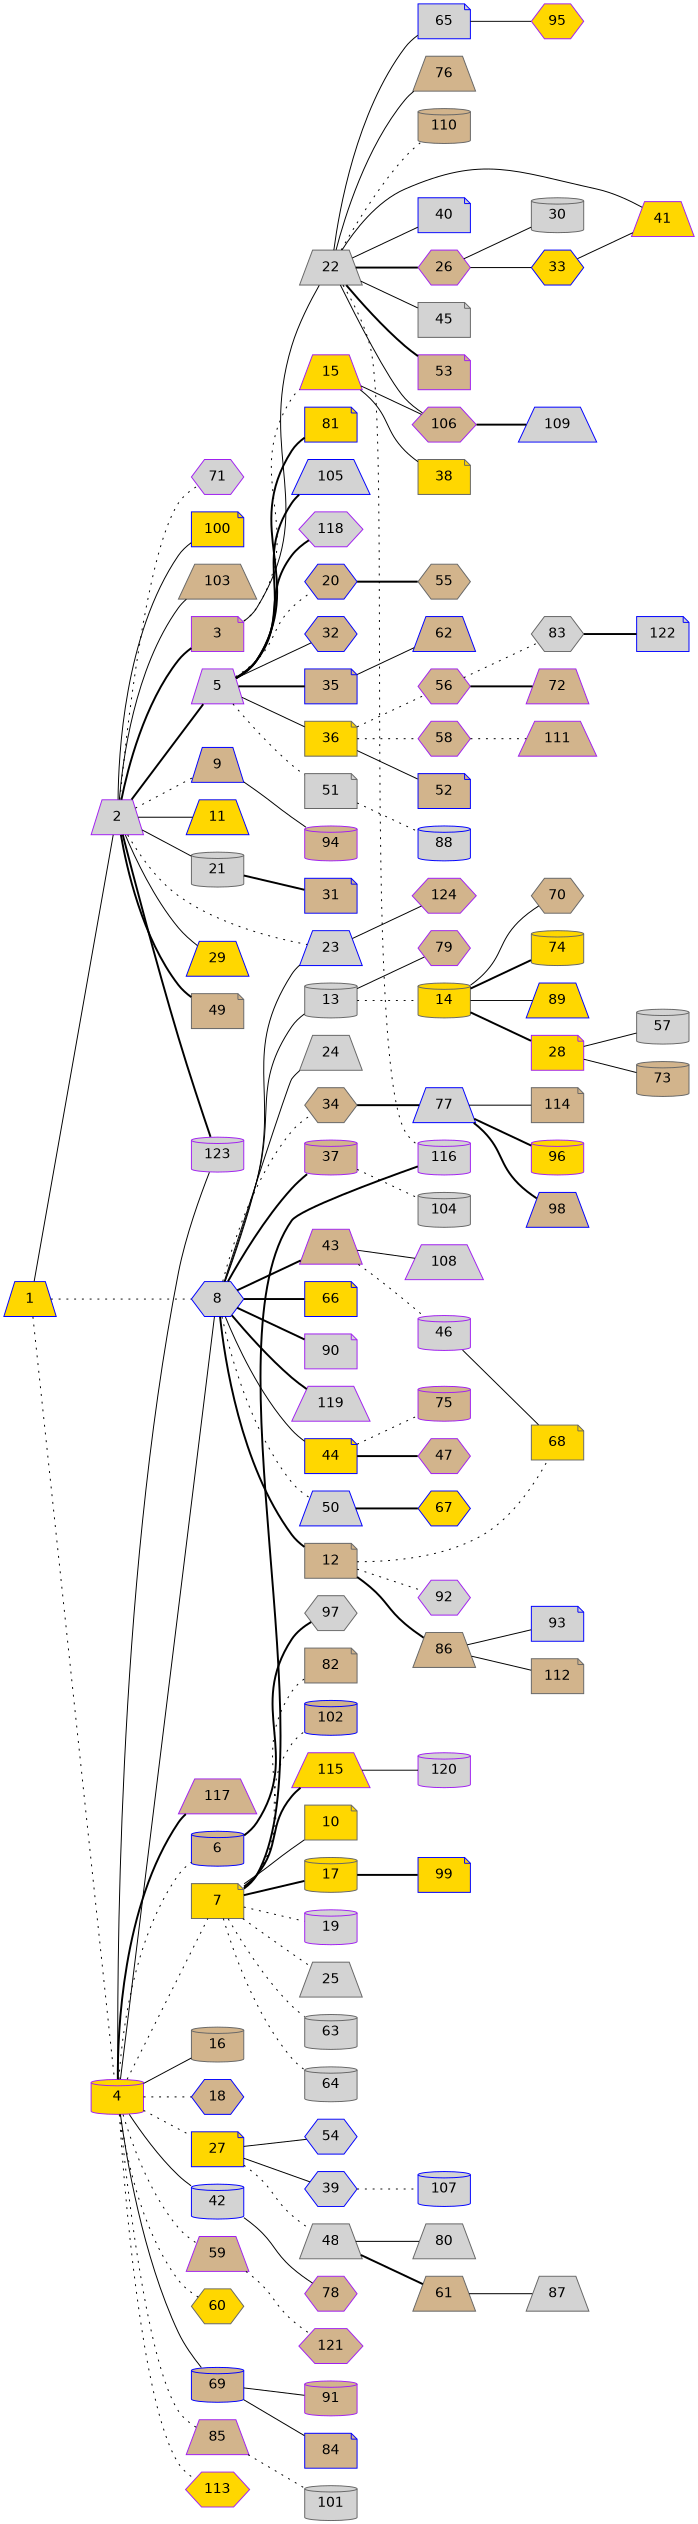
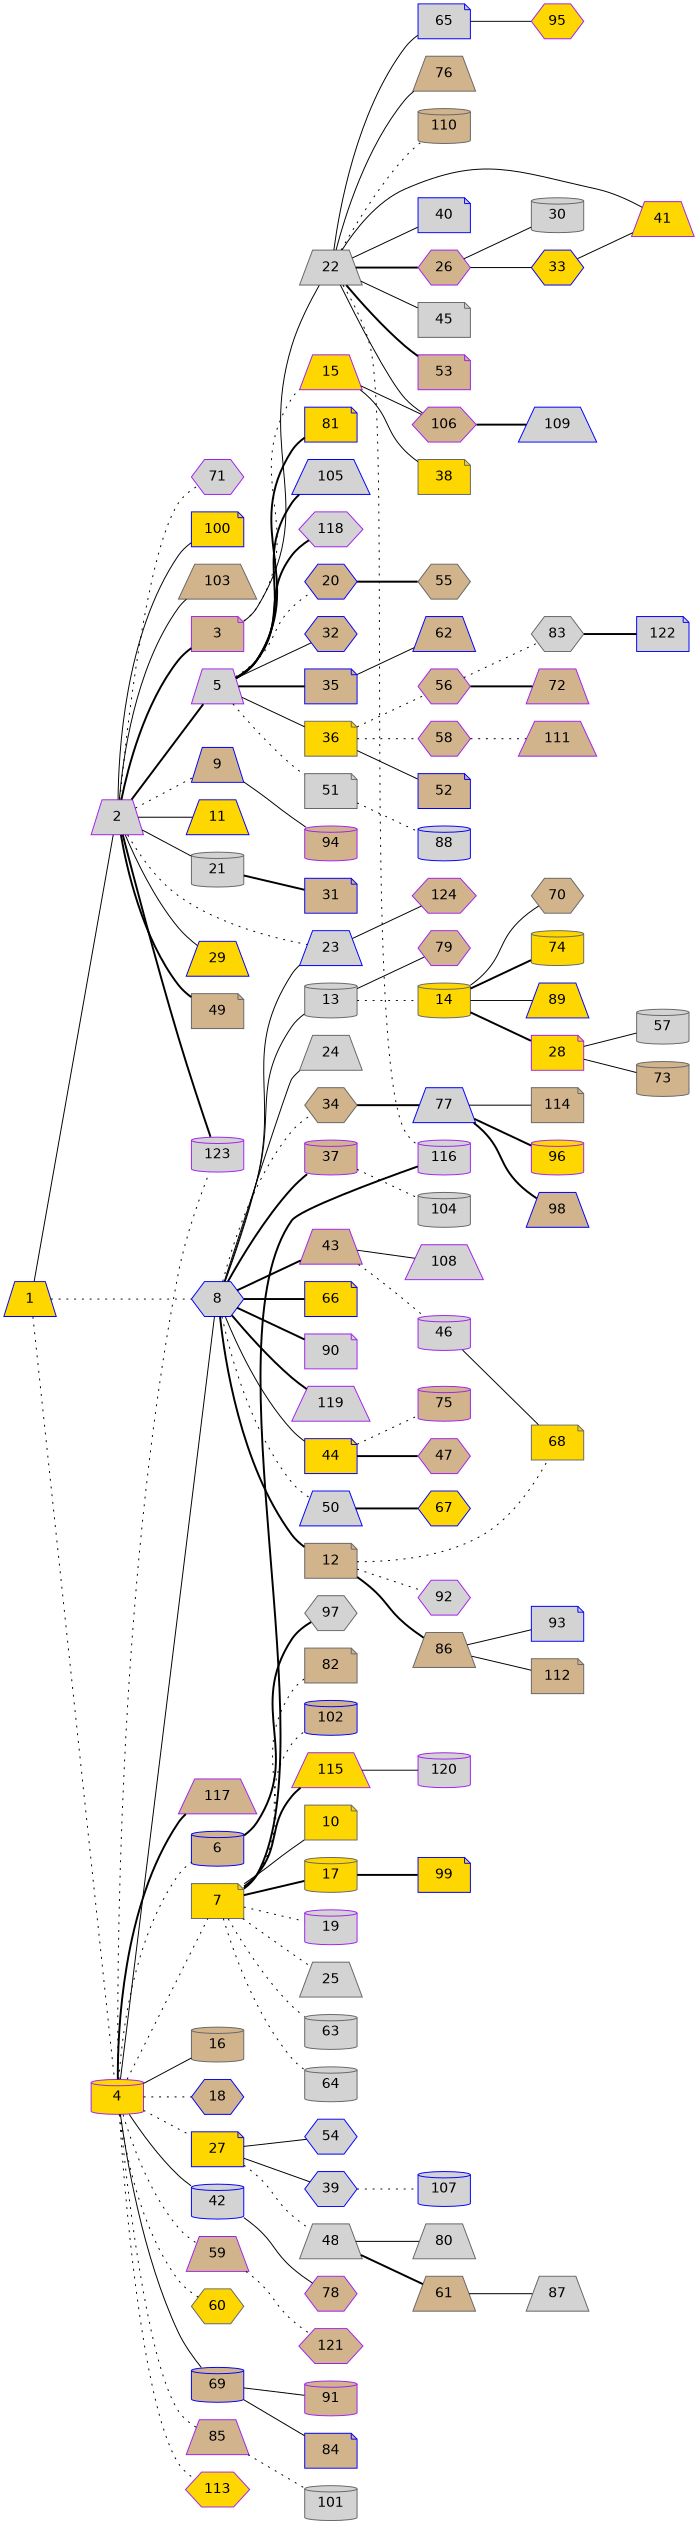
edge "123" -- "4": style solid -> dotted
